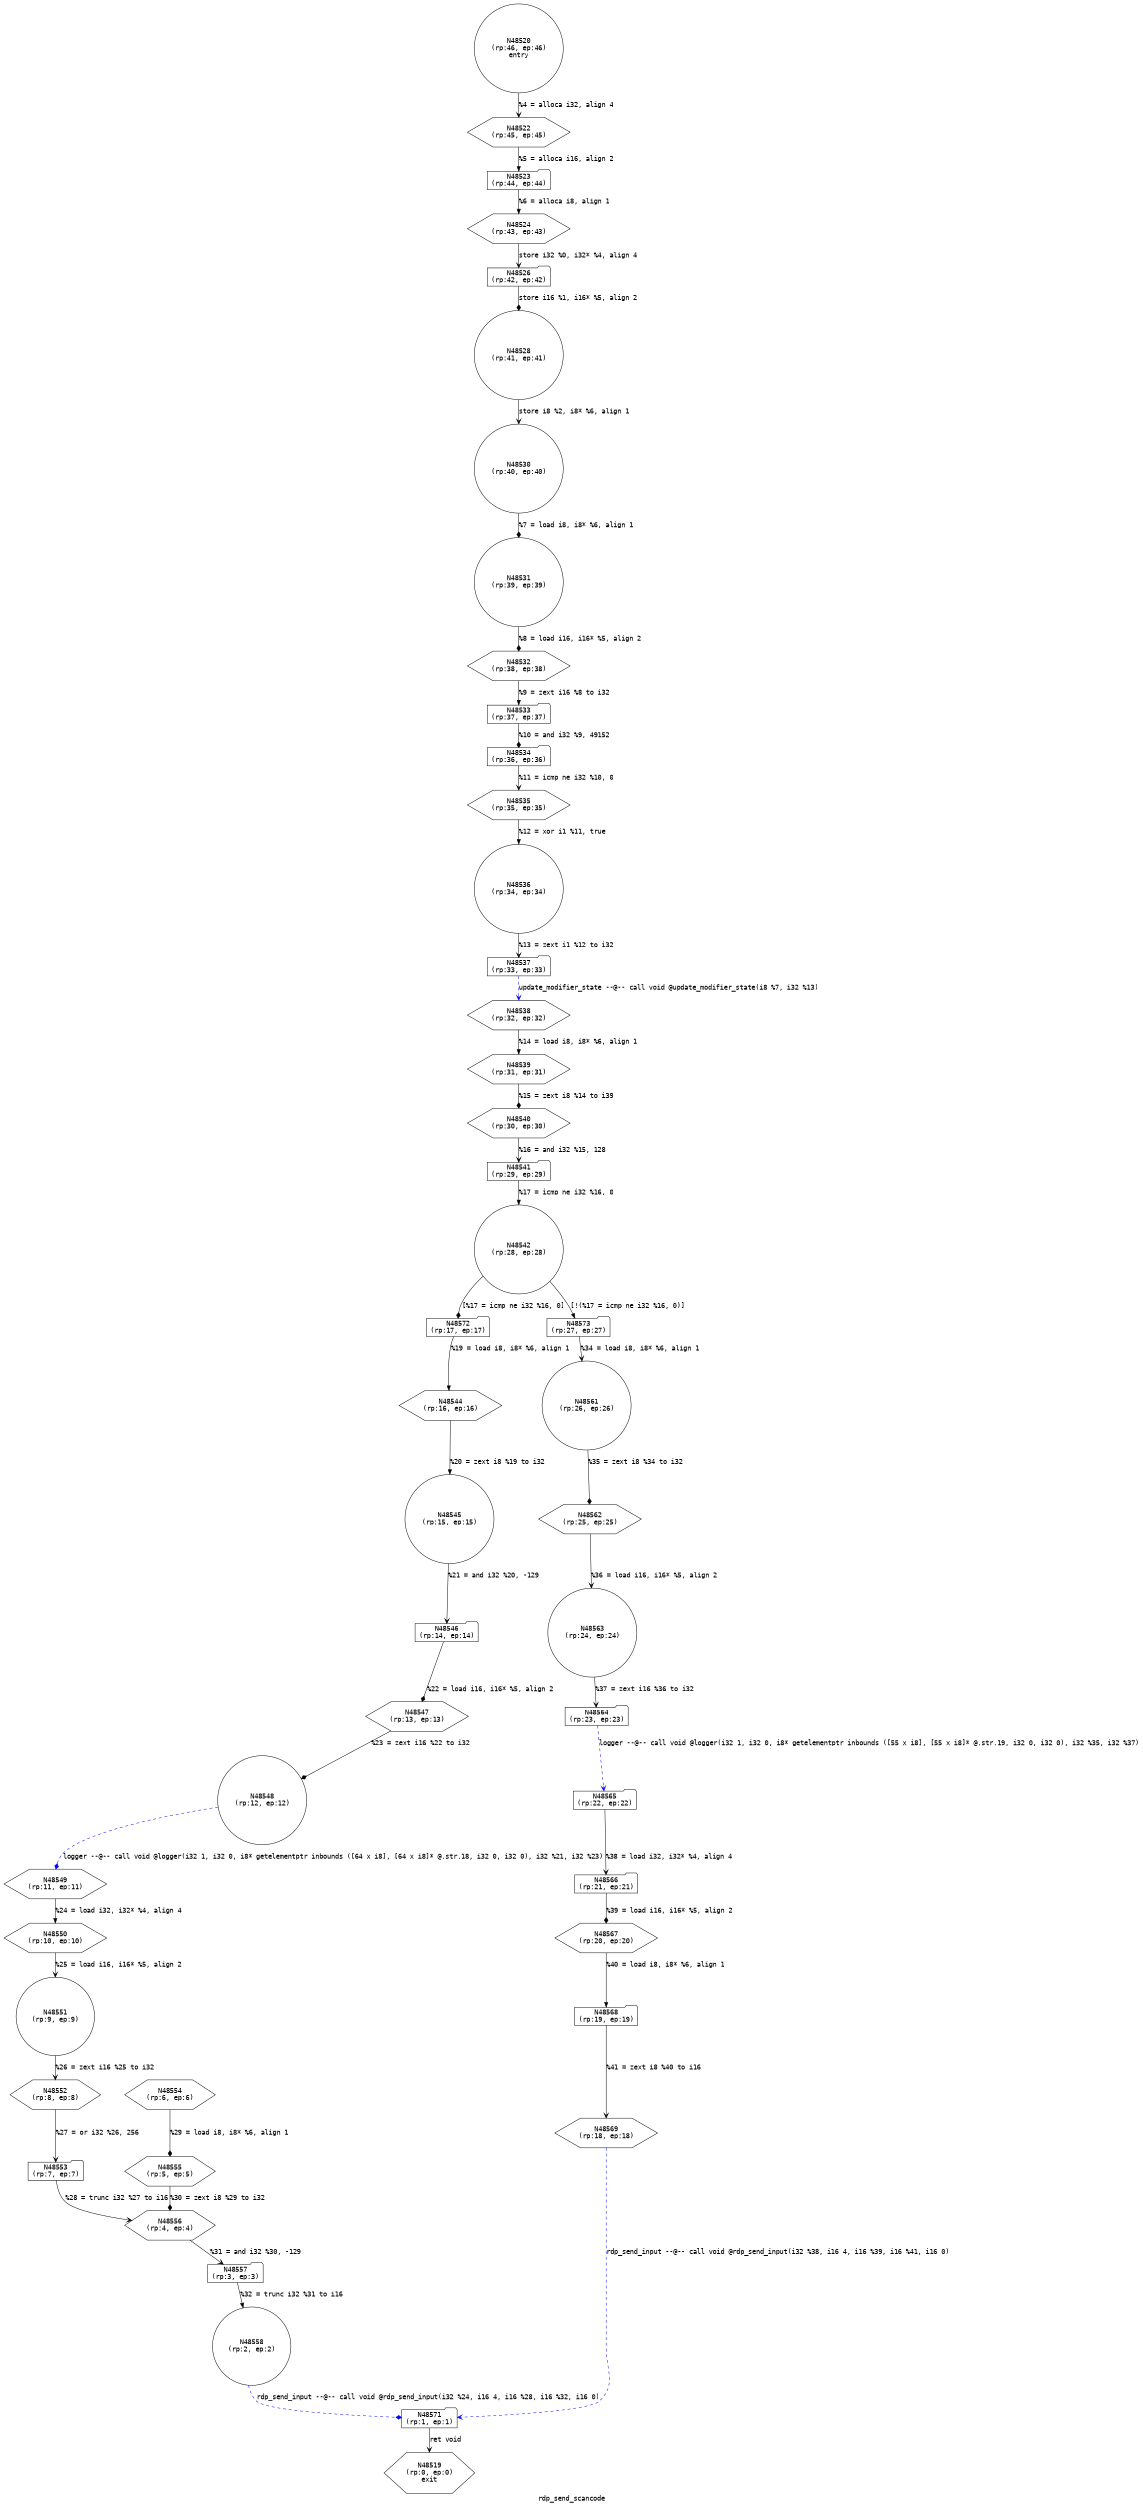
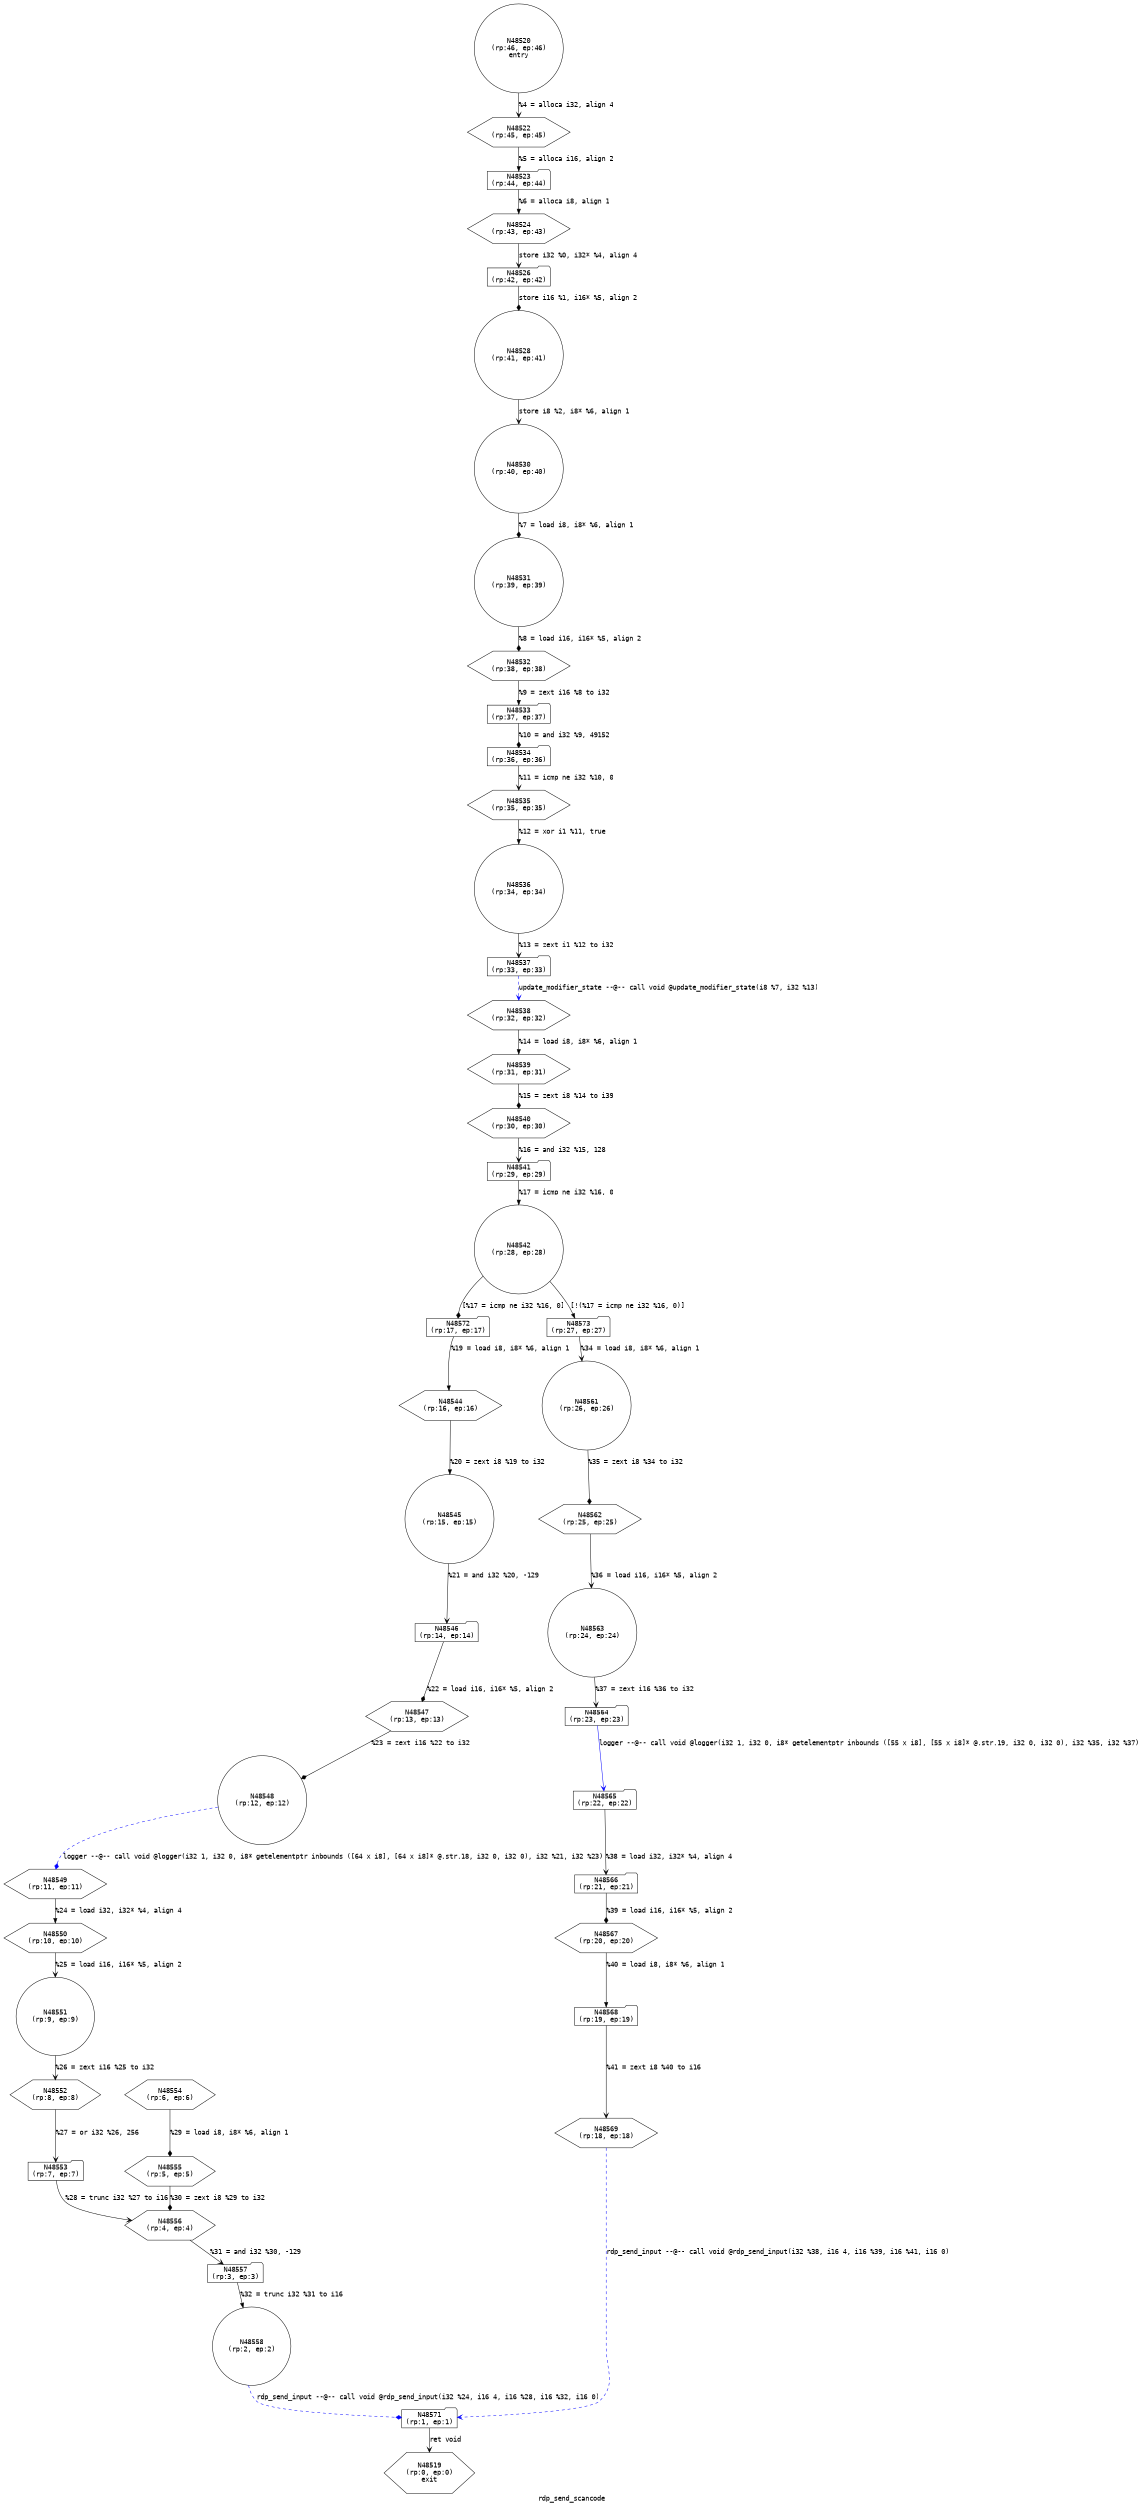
edge "N48564 (rp:23, ep:23)" -> "N48565 (rp:22, ep:22)": style dashed -> solid
